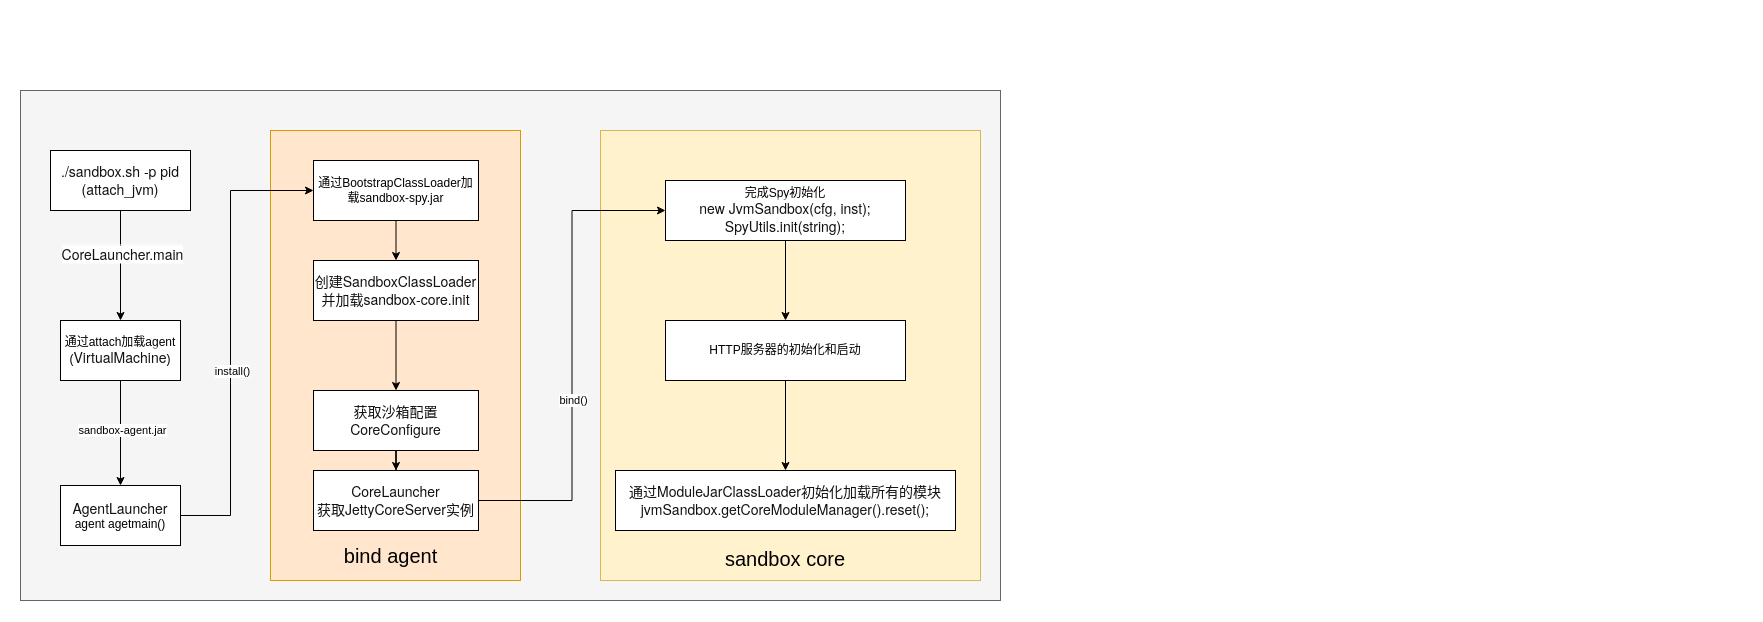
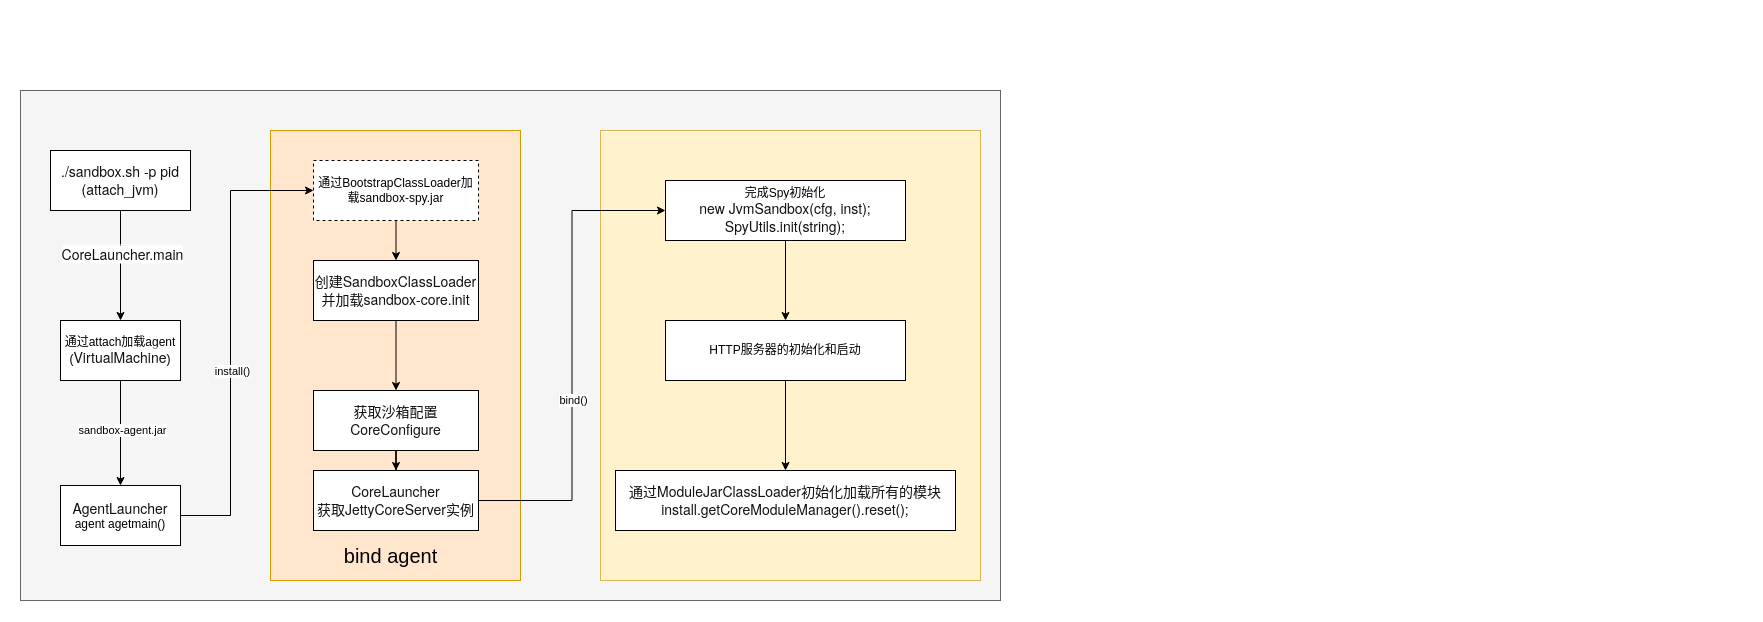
node "通过BootstrapClassLoader加载sandbox-spy.jar": style solid -> dashed
node "通过ModuleJarClassLoader初始化加载所有的模块 jvmSandbox.getCoreModuleManager().reset();": label "通过ModuleJarClassLoader初始化加载所有的模块 jvmSandbox.getCoreModuleManager().reset();" -> "通过ModuleJarClassLoader初始化加载所有的模块 install.getCoreModuleManager().reset();"
node "sandbox core": removed
